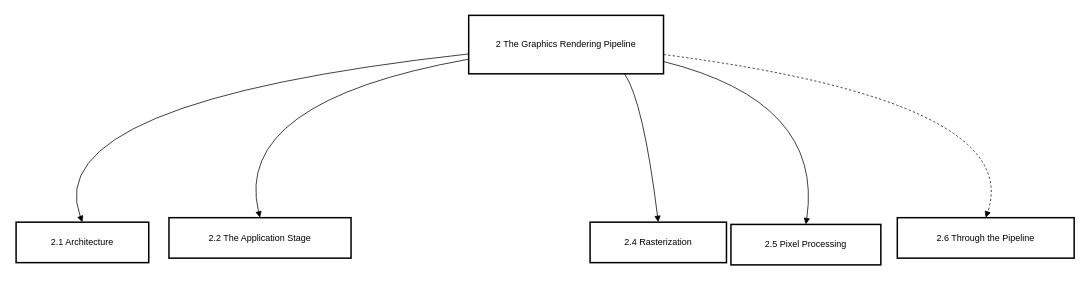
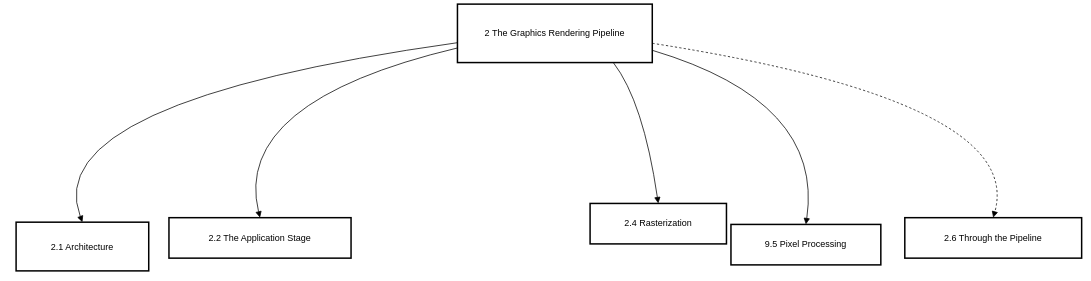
node "2 The Graphics Rendering Pipeline": moved (566, 45) -> (555, 33)
node "2.6 Through the Pipeline": moved (986, 238) -> (993, 238)
node "2.1 Architecture": size 133x41 -> 133x49
node "2.4 Rasterization": moved (658, 243) -> (658, 224)
node "2.5 Pixel Processing": label "2.5 Pixel Processing" -> "9.5 Pixel Processing"
